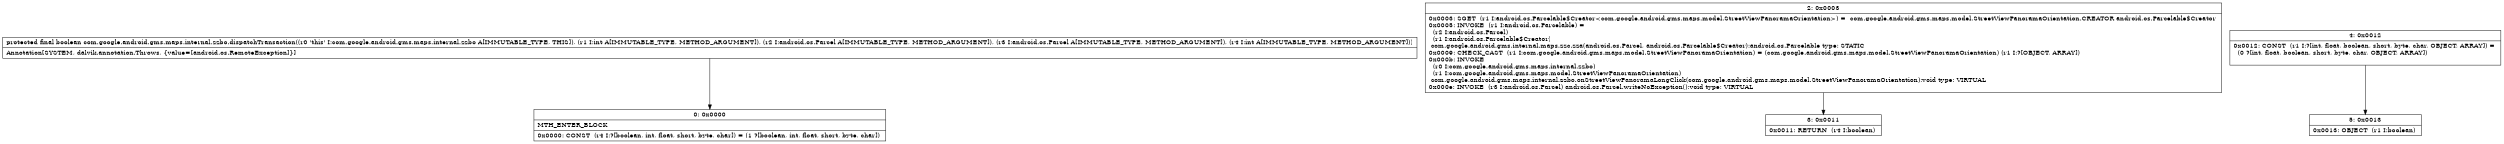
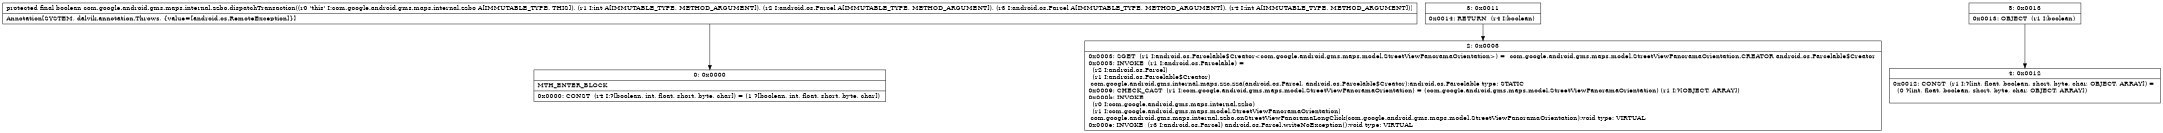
edge "4: 0x0012" -> "5: 0x0013": reversed
edge "2: 0x0003" -> "3: 0x0011": reversed
node "3: 0x0011": text "0x0011: RETURN  (r4 I:boolean)" -> "0x0014: RETURN  (r4 I:boolean)"
